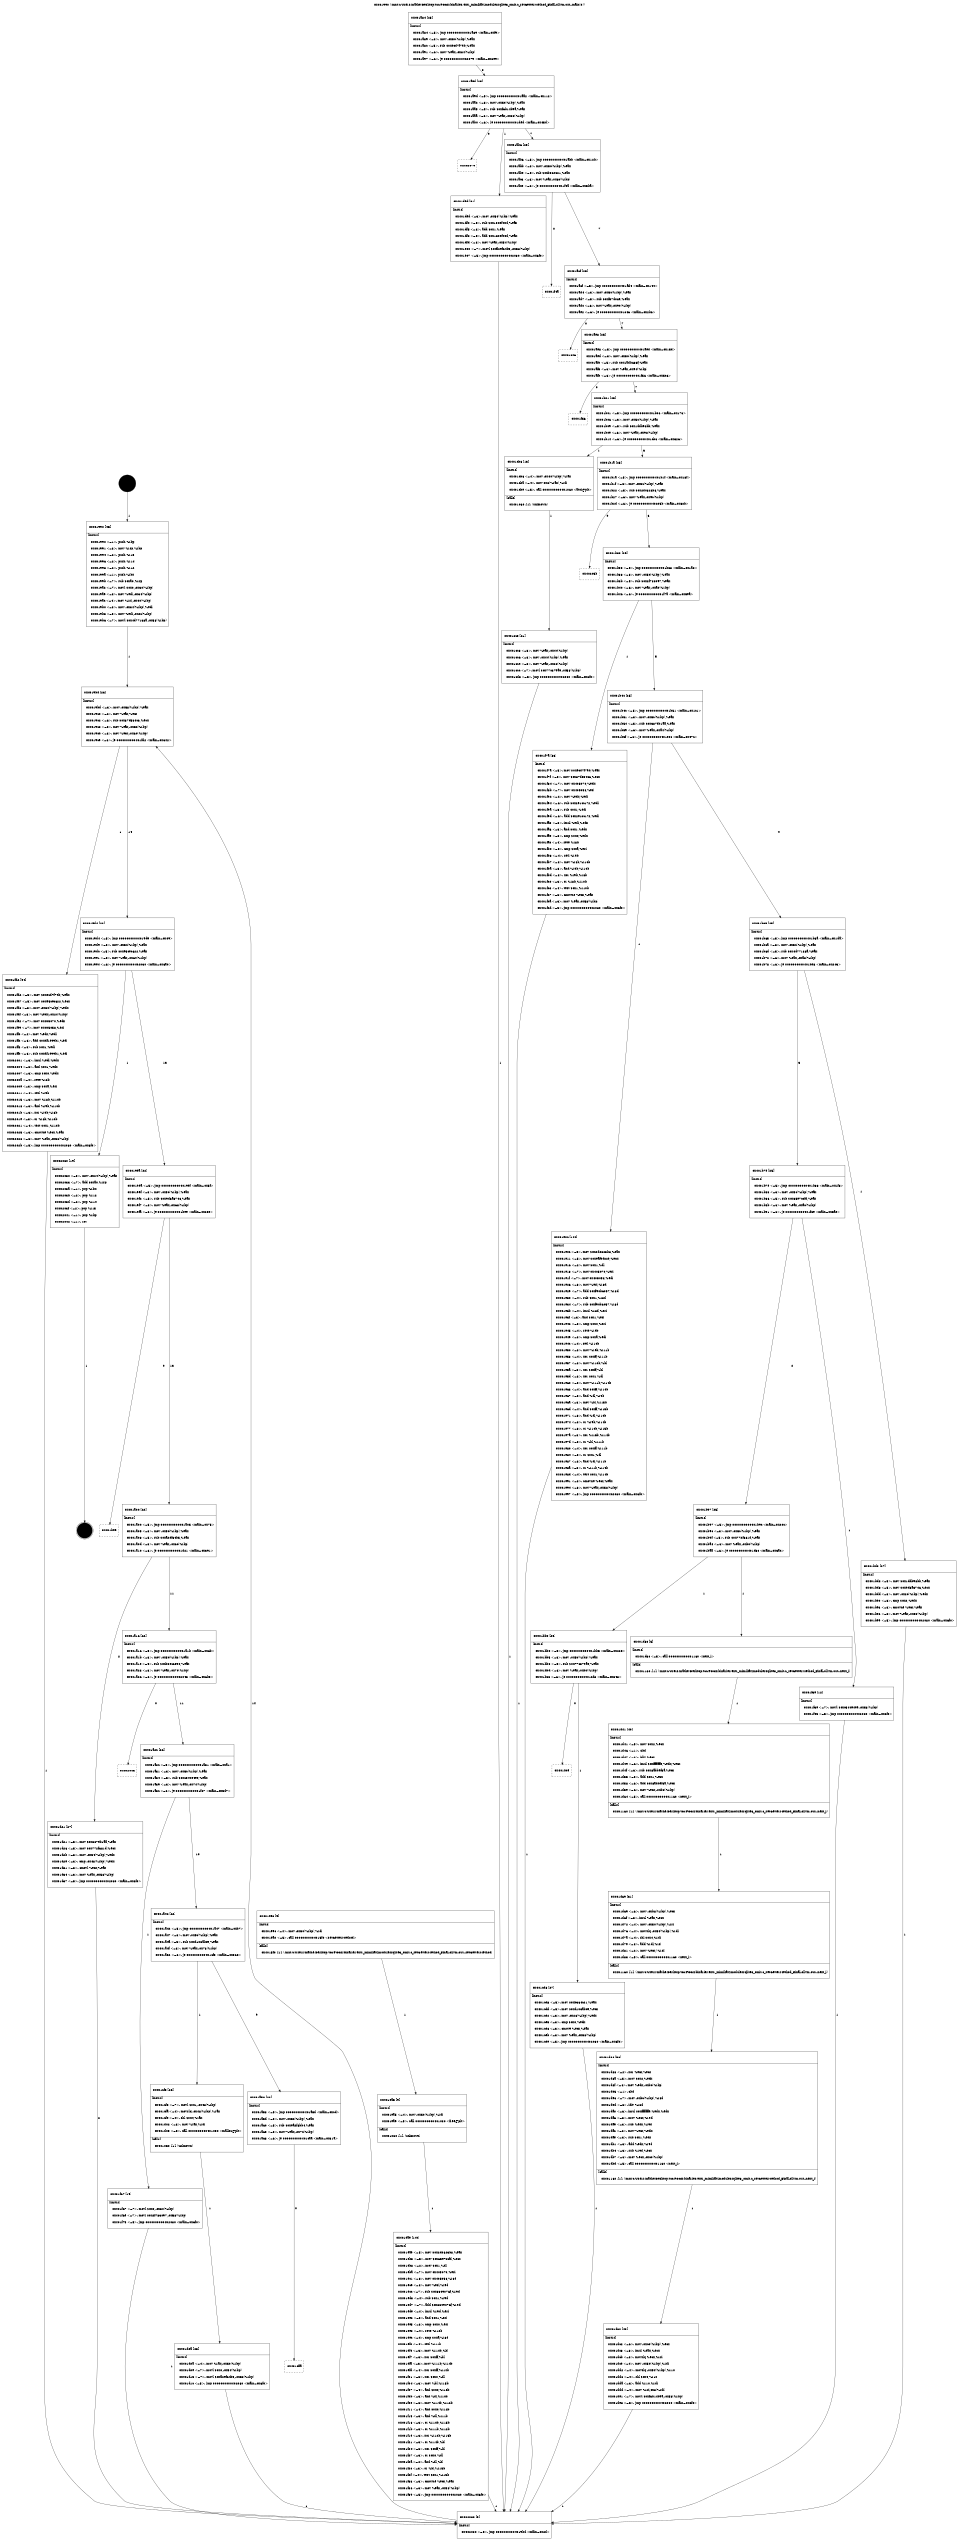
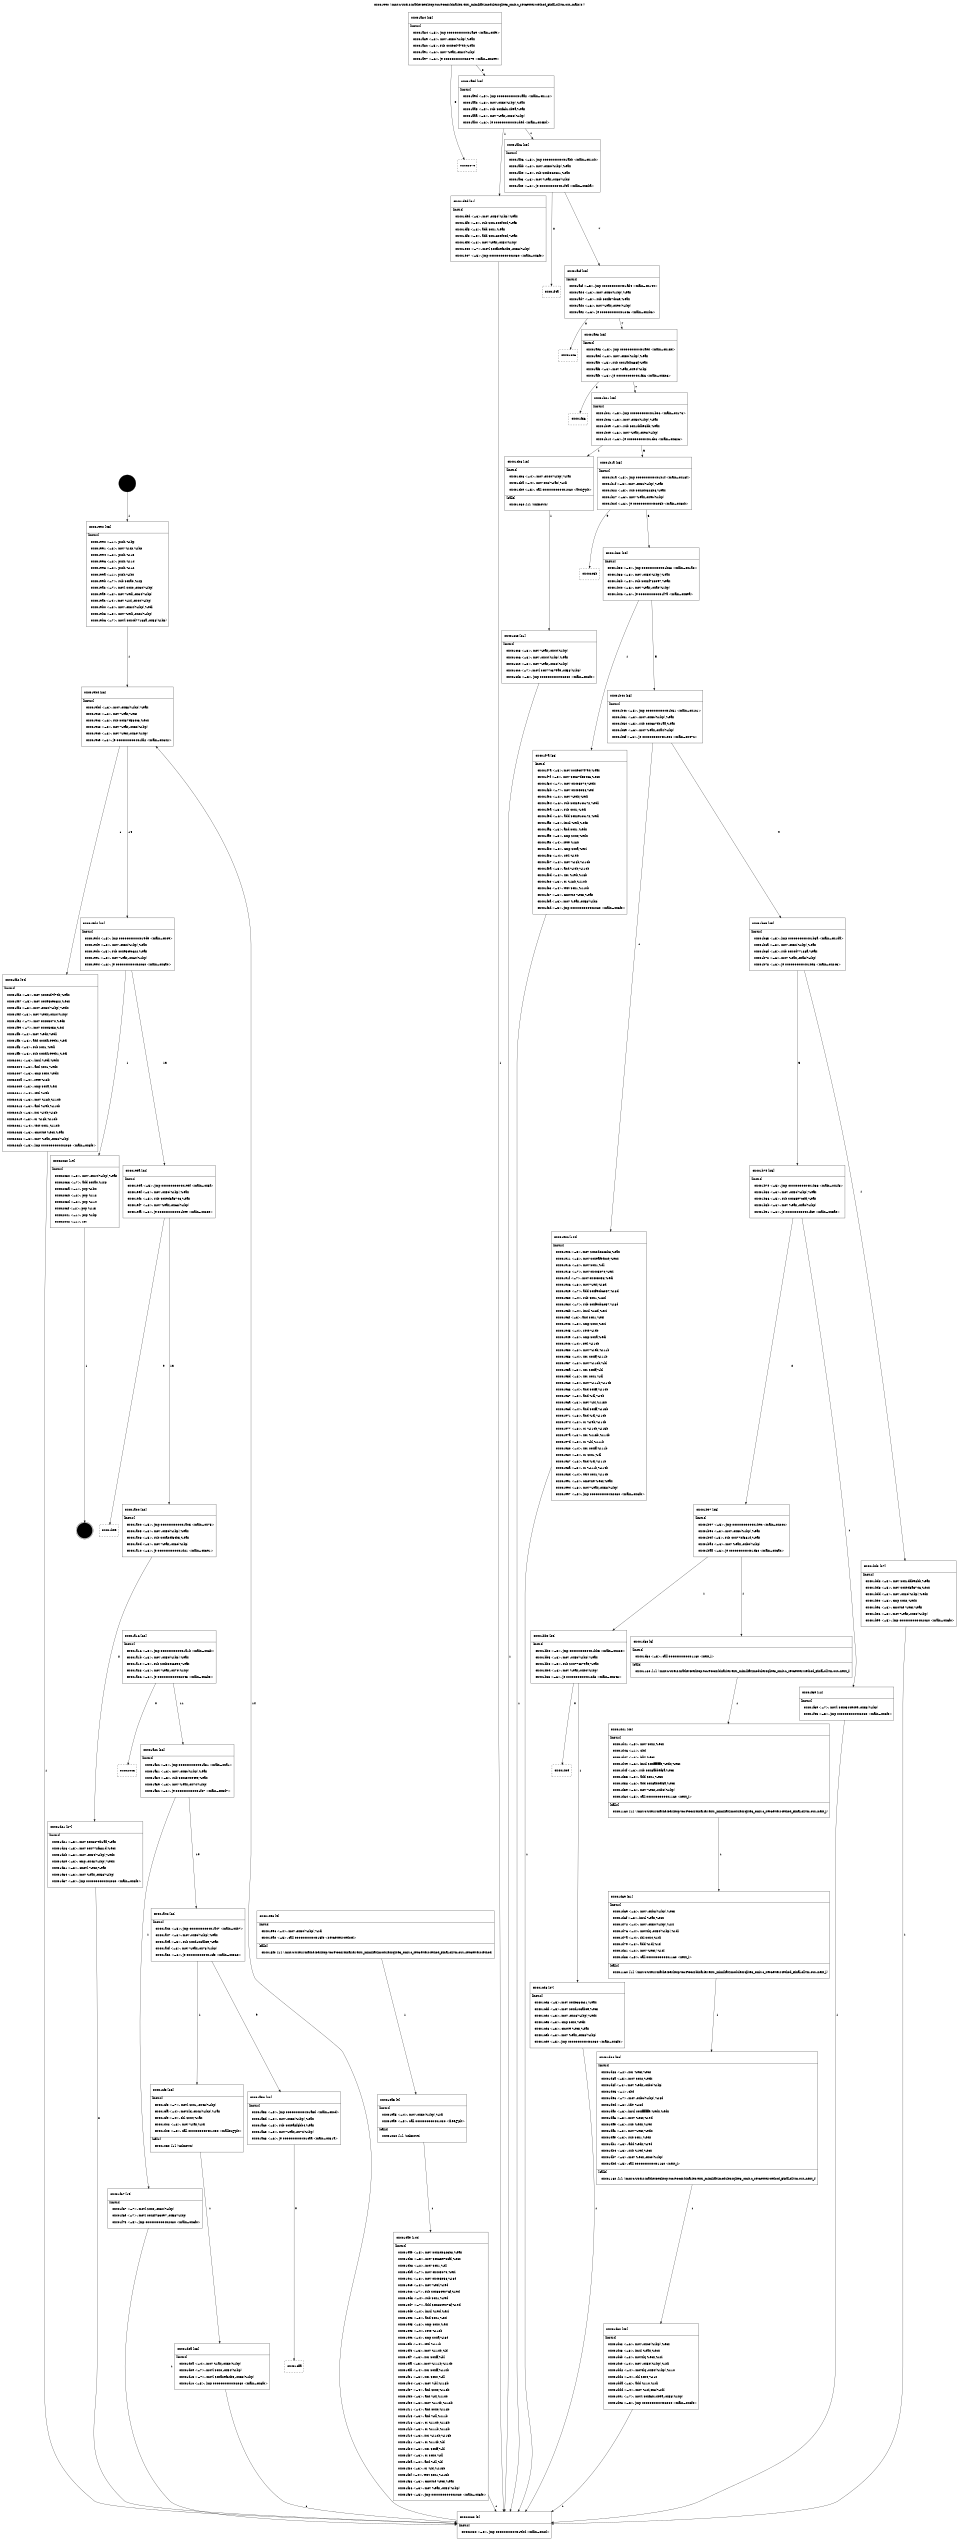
edge "0x401a9d [25]" -> "0x402079": now "0x401a84 [25]" -> "0x402079"
edge "0x401a00 [22]" -> "0x401a16 [22]": removed, label "11"
